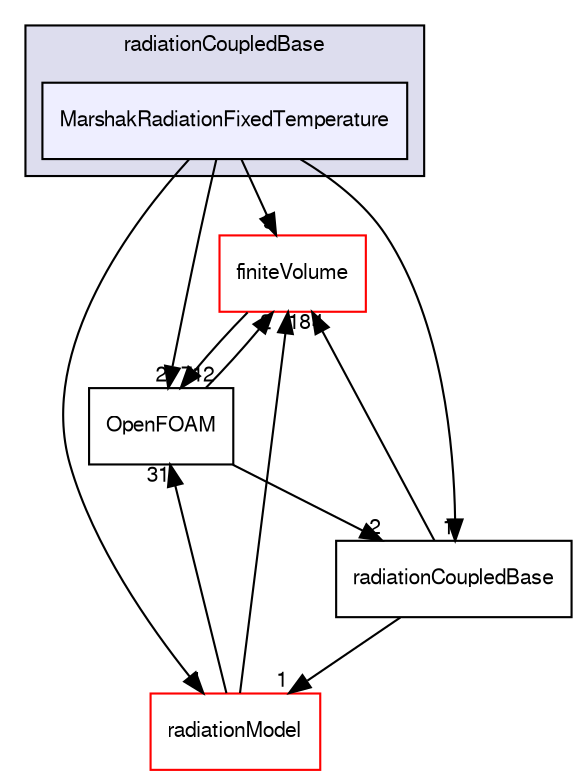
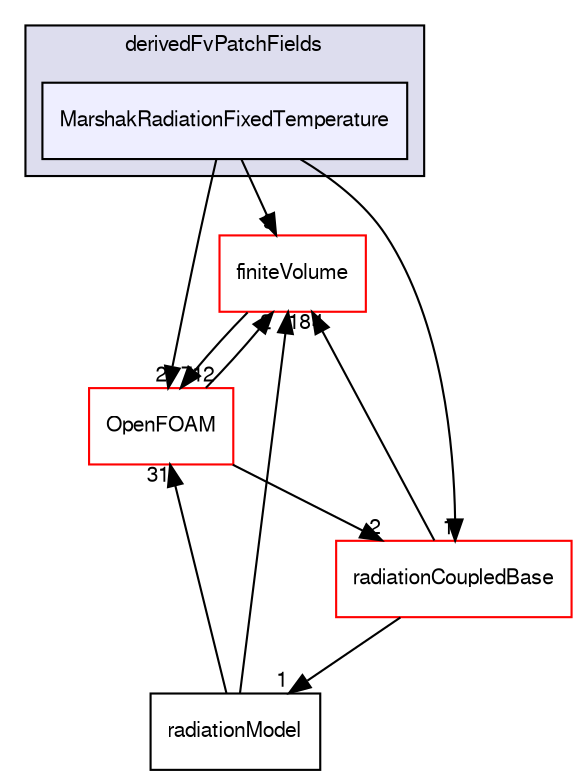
cluster "radiationCoupledBase": label "radiationCoupledBase" -> "derivedFvPatchFields"
edge "MarshakRadiationFixedTemperature" -> "radiationModel": removed
node "OpenFOAM": color black -> red
node "radiationCoupledBase": color black -> red
node "radiationModel": color red -> black
